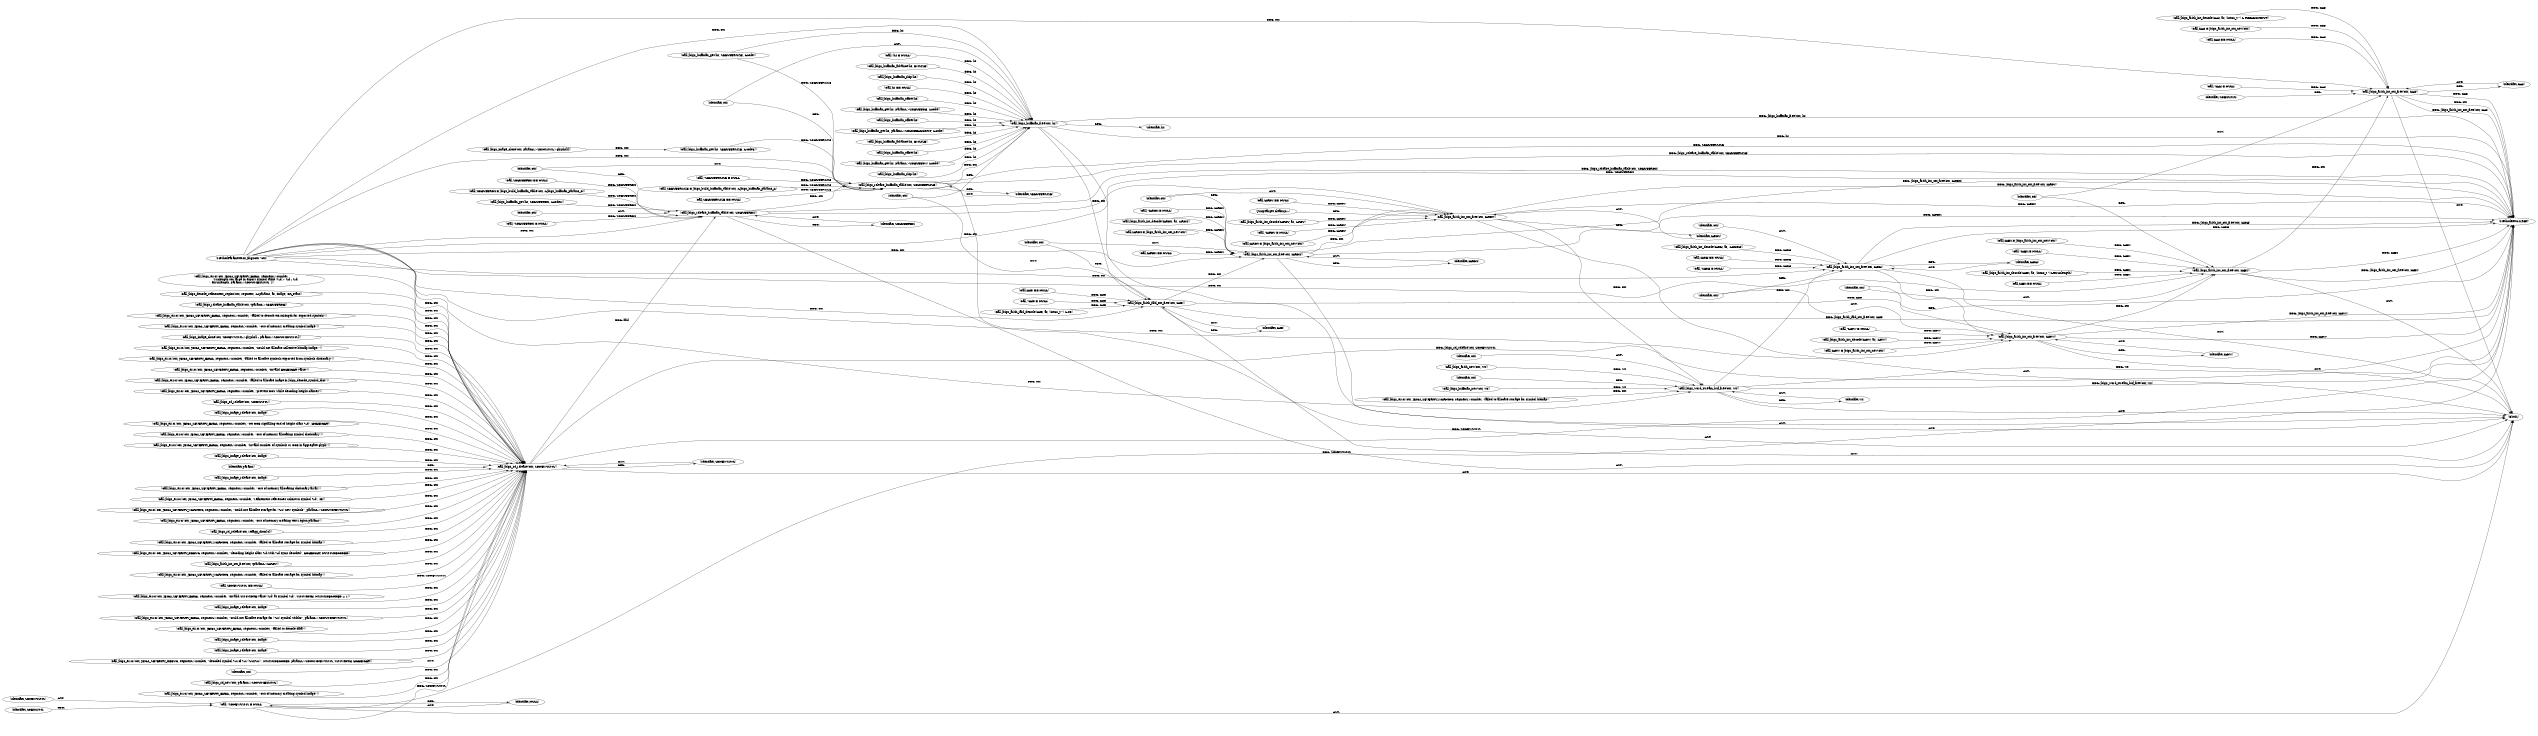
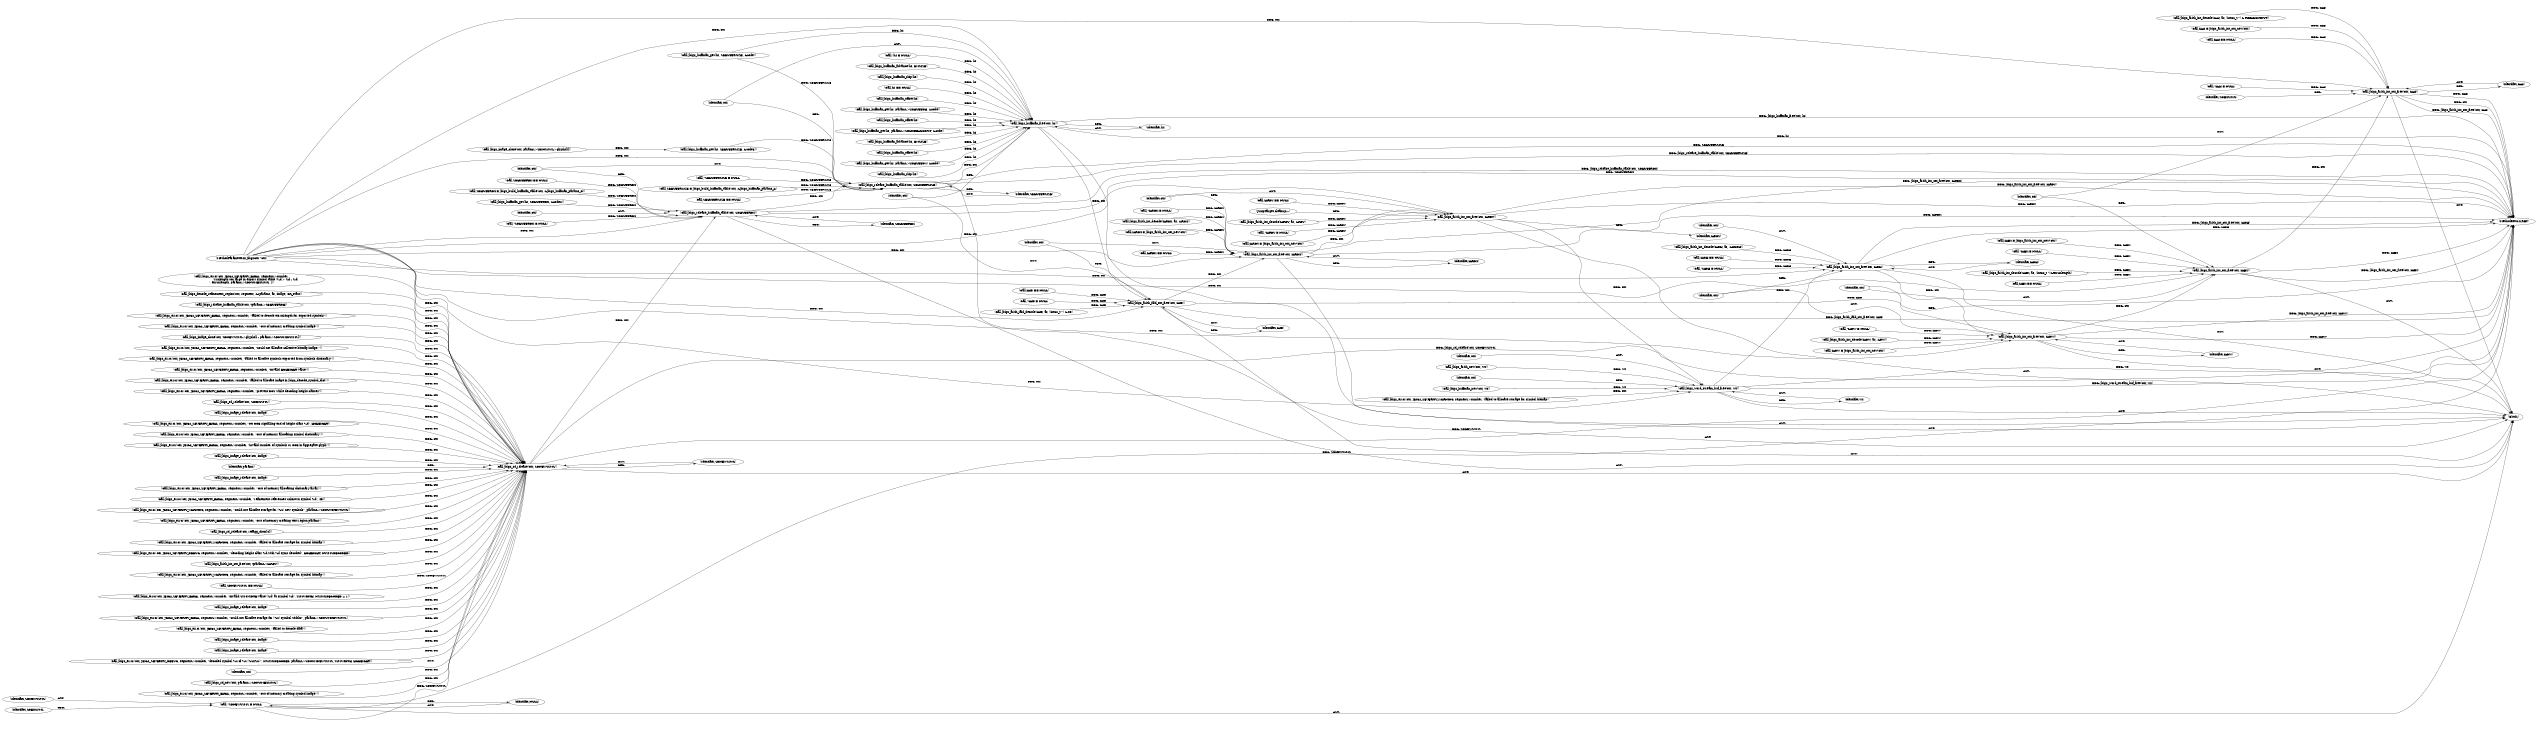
edge "(Identifier,hs)" -> "(Call,jbig2_huffman_free(ctx, hs))": added, label "AST:"
edge "(Identifier,IARDY)" -> "(Call,jbig2_arith_int_ctx_free(ctx, IARDY))": removed, label "AST:"
edge "(Call,jbig2_sd_release(ctx, SDNEWSYMS))" -> "(Call,jbig2_release_huffman_table(ctx, SDHUFFRDX))": label "DDG: iaid" -> "DDG: ctx"
